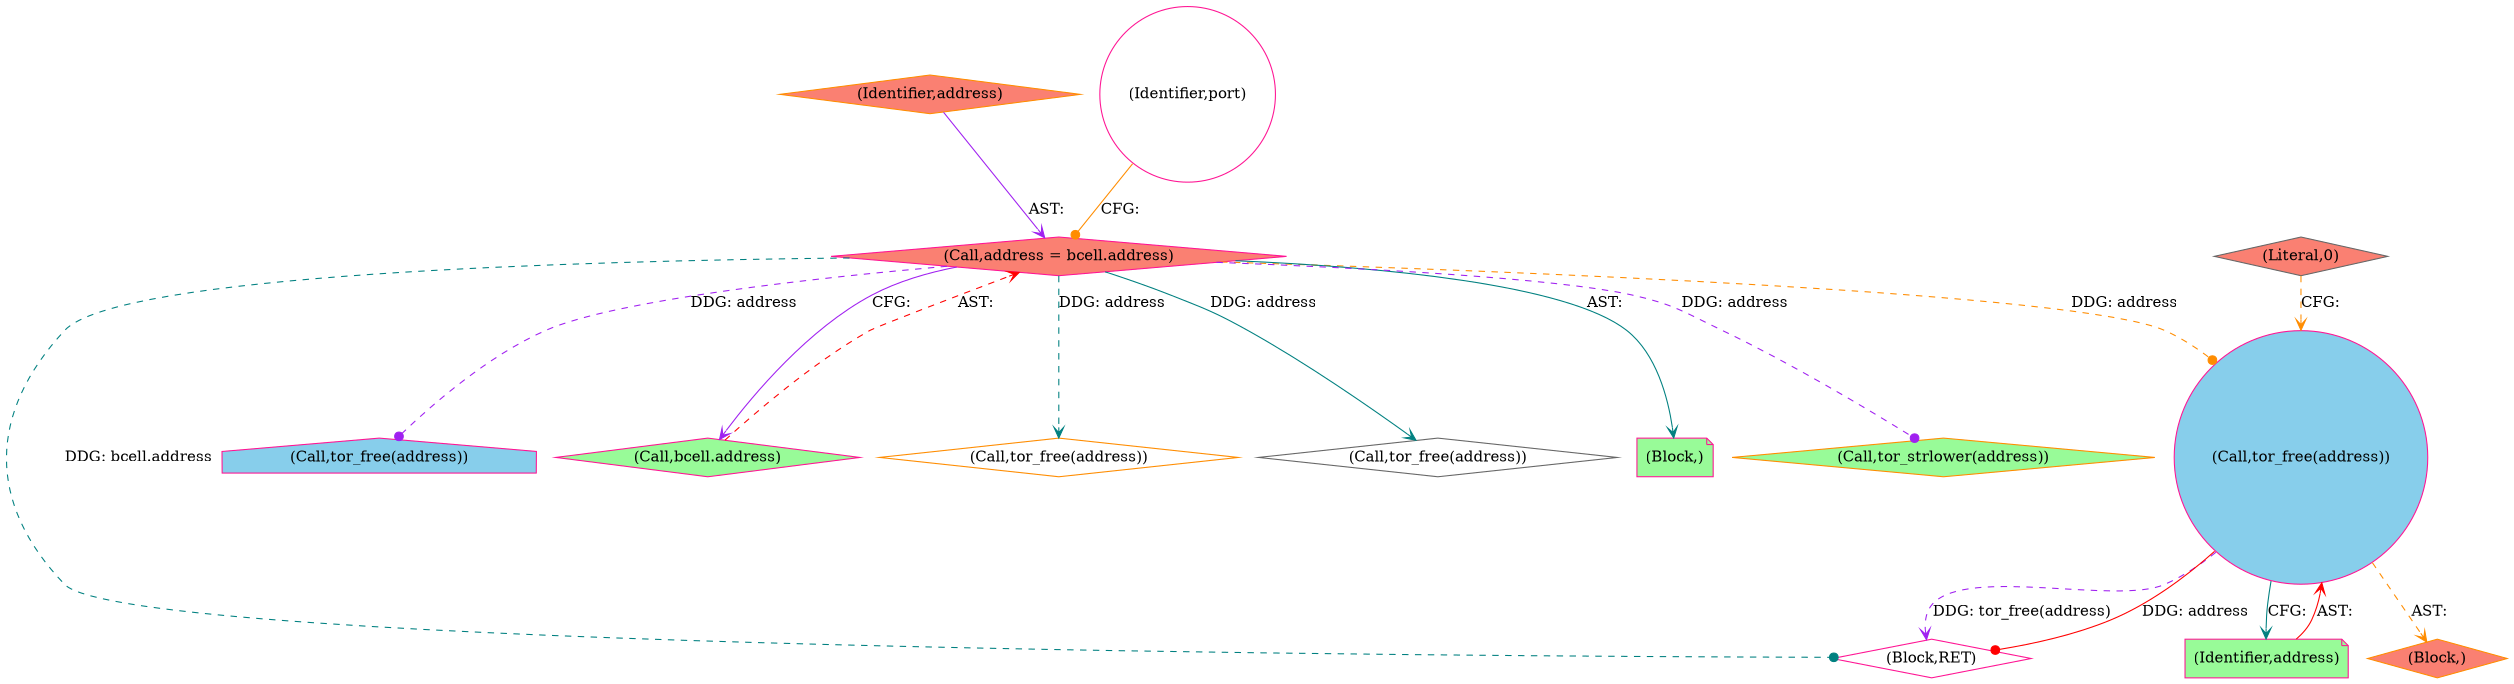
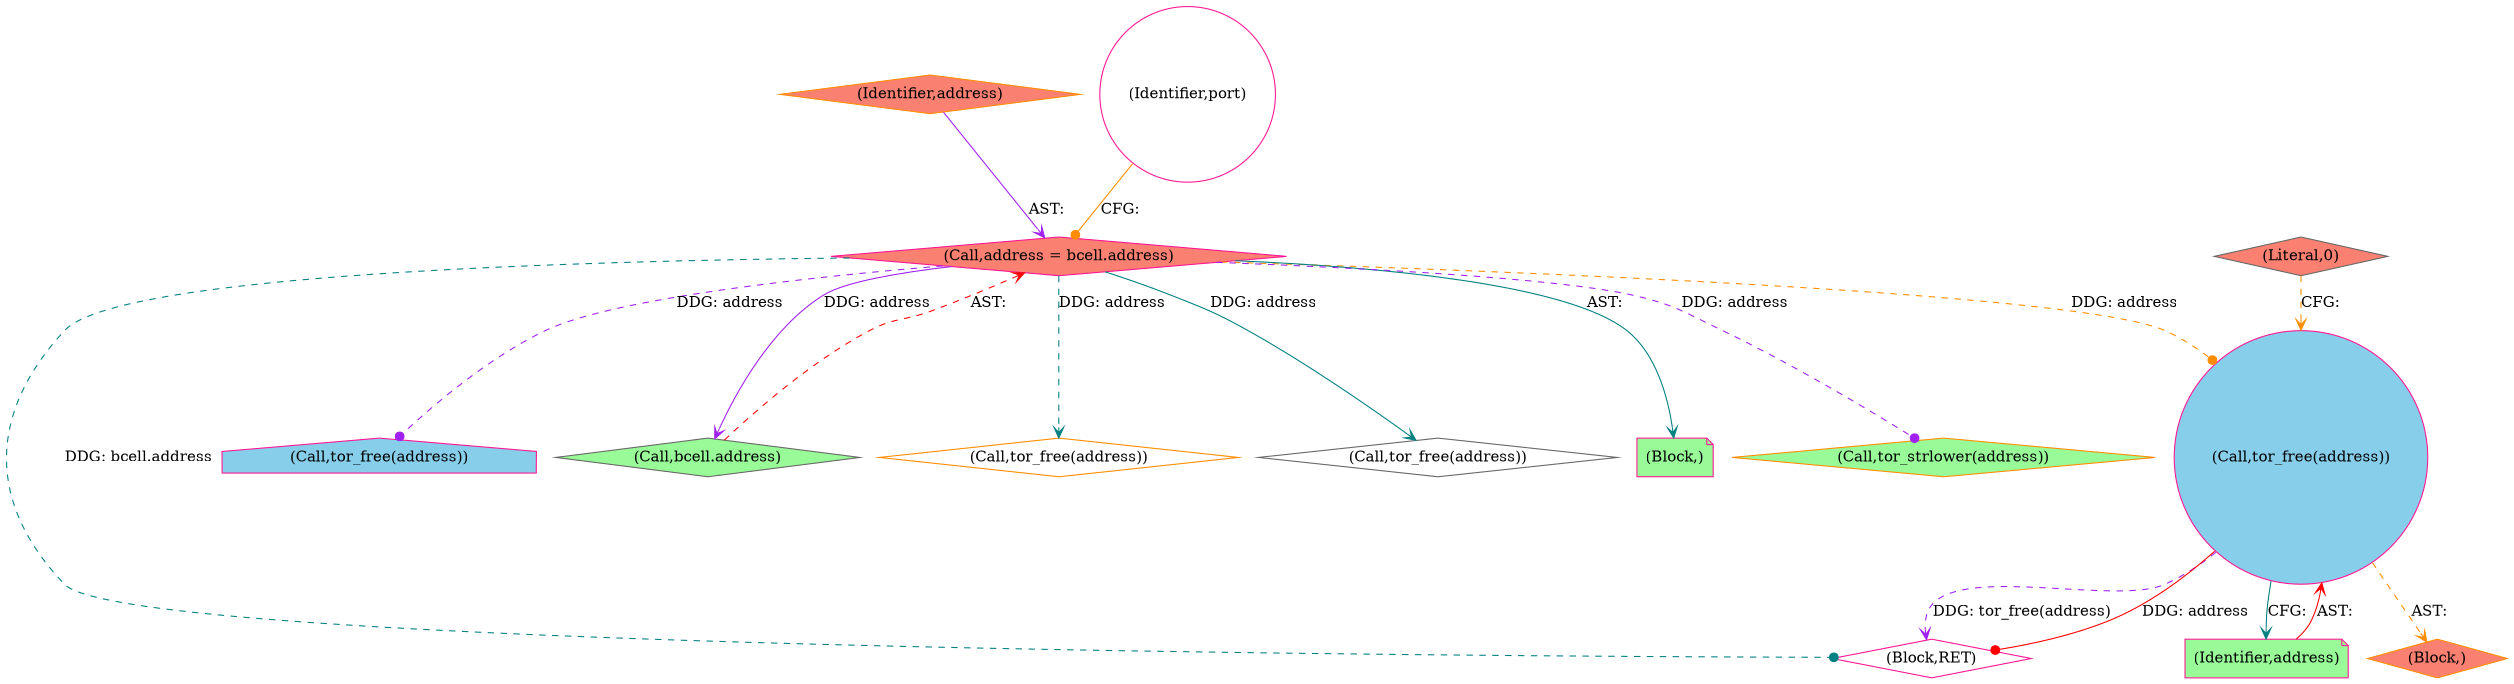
edge "(Call,address = bcell.address)" -> "(Call,bcell.address)": label "CFG: " -> "DDG: address"
node "(Call,bcell.address)": color deeppink -> gray40
